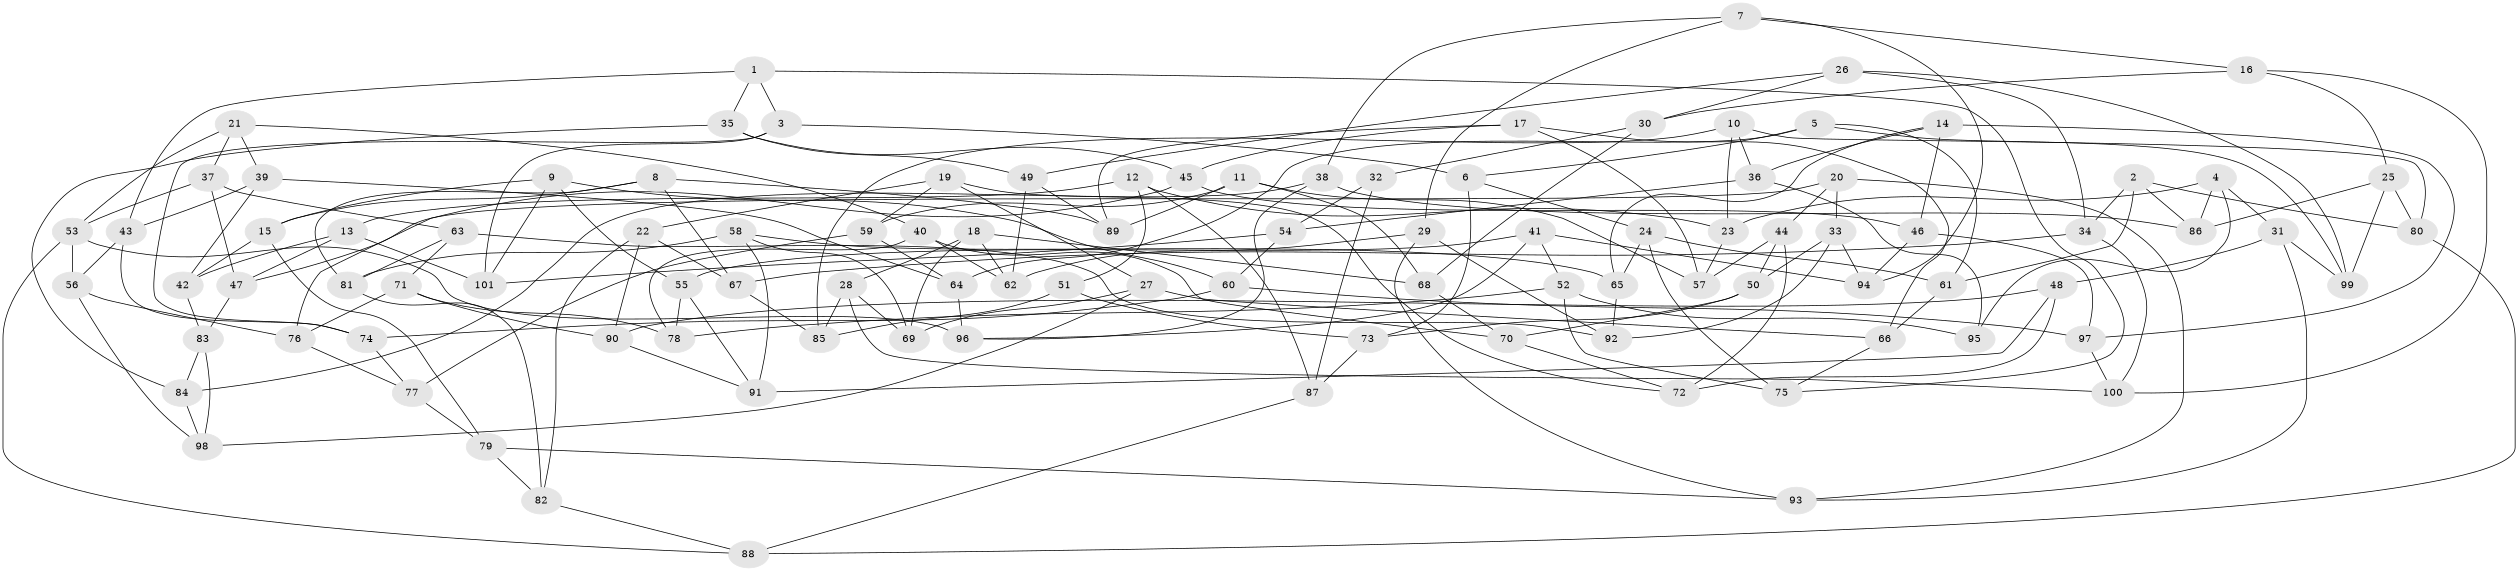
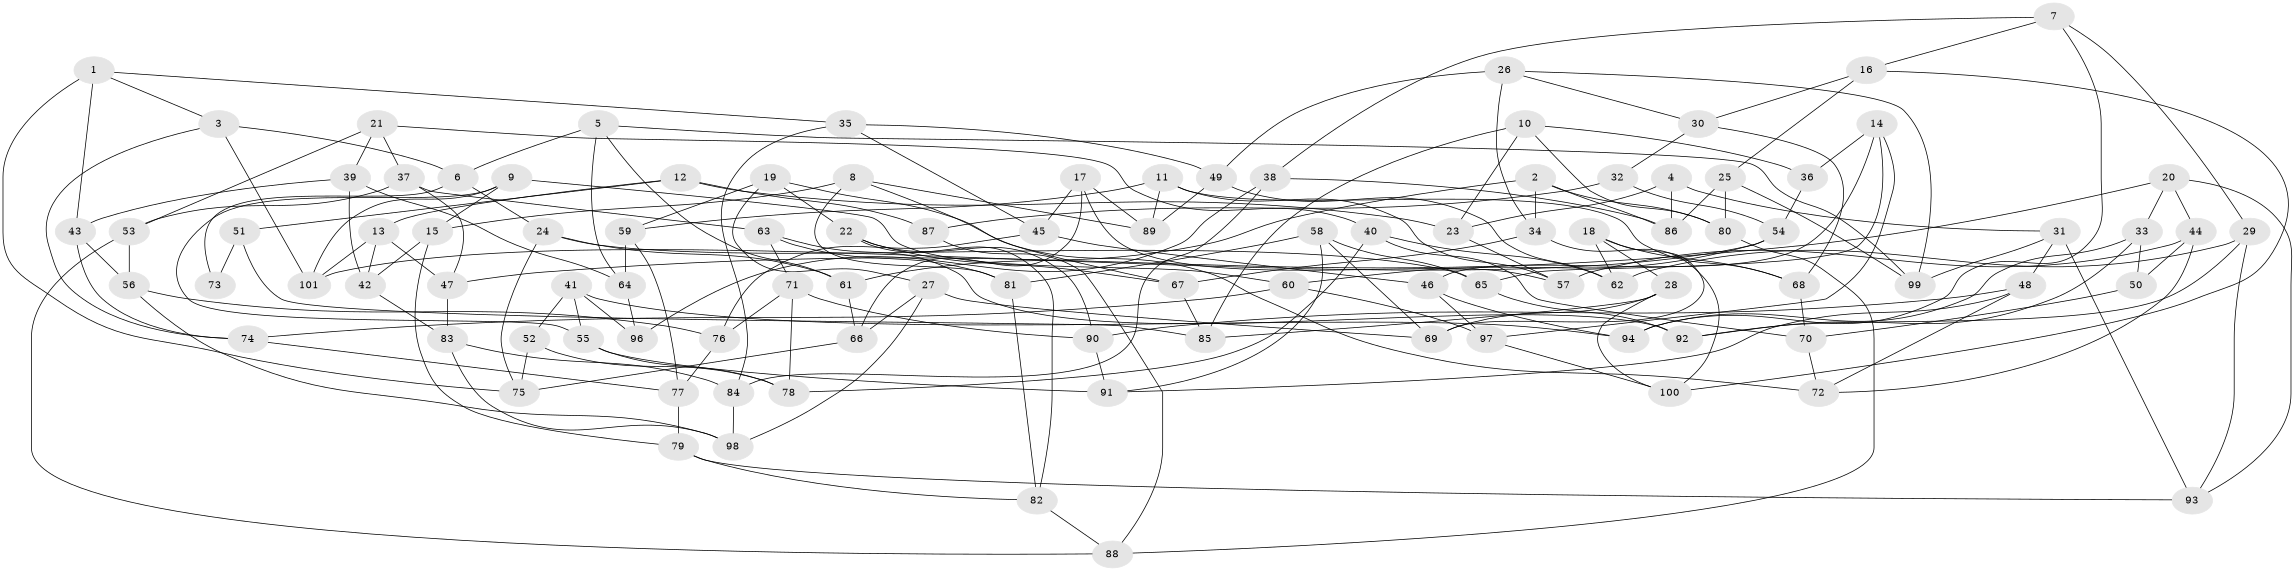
edge "53" -- "96": removed
edge "50" -- "73": removed
node "95": removed
edge "73" -- "87": removed
